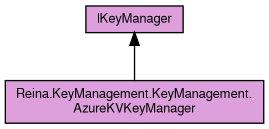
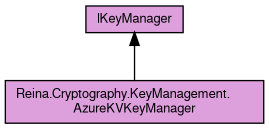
node "Reina.KeyManagement.KeyManagement. AzureKVKeyManager": label "Reina.KeyManagement.KeyManagement. AzureKVKeyManager" -> "Reina.Cryptography.KeyManagement. AzureKVKeyManager"
